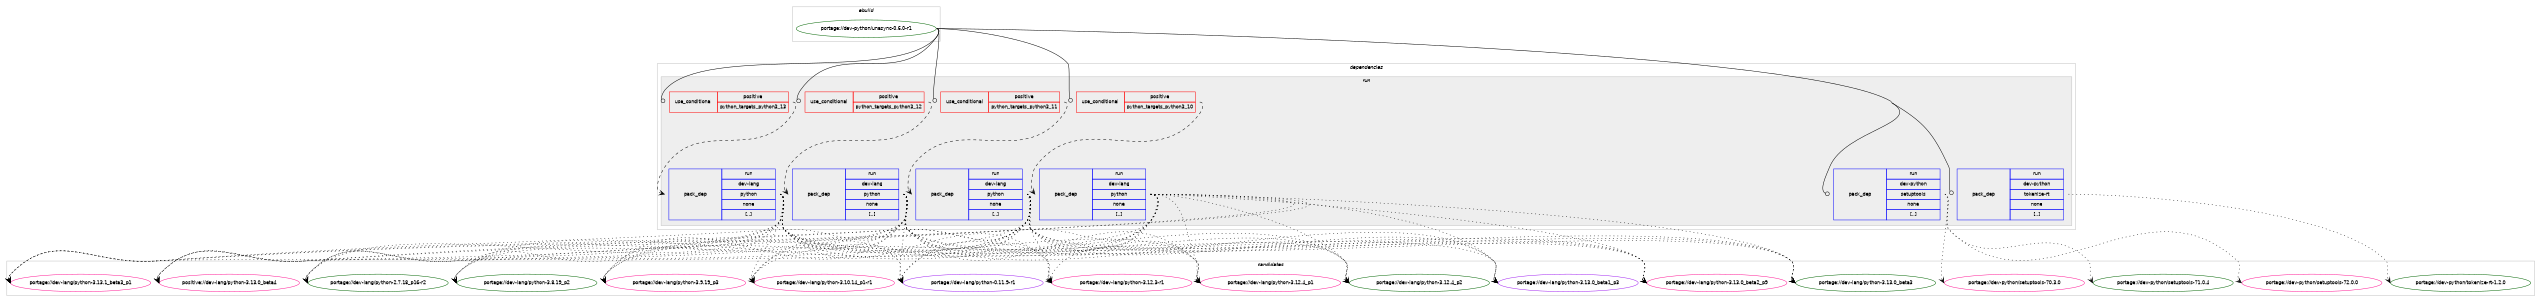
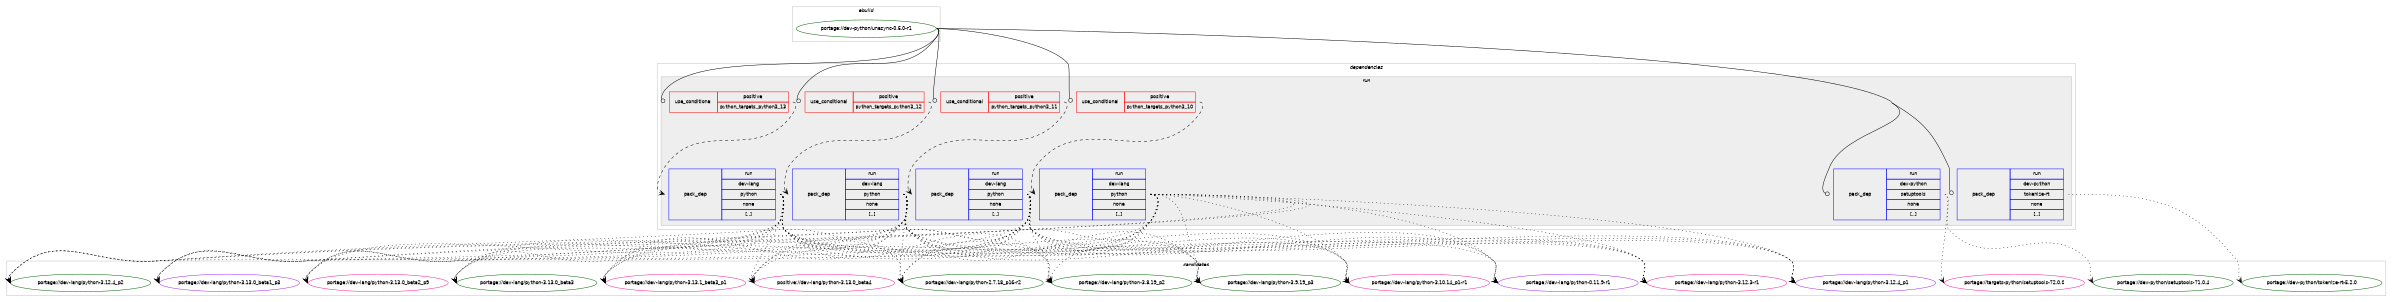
node "portage://dev-lang/python-3.9.19_p3": color deeppink -> darkgreen
node "portage://dev-lang/python-3.12.4_p1": color deeppink -> purple
node "portage://dev-python/setuptools-70.3.0": removed
node "portage://dev-python/setuptools-72.0.0": label "portage://dev-python/setuptools-72.0.0" -> "portage://targets-python/setuptools-72.0.0"
node "portage://dev-python/tokenize-rt-1.2.0": label "portage://dev-python/tokenize-rt-1.2.0" -> "portage://dev-python/tokenize-rt-5.2.0"
